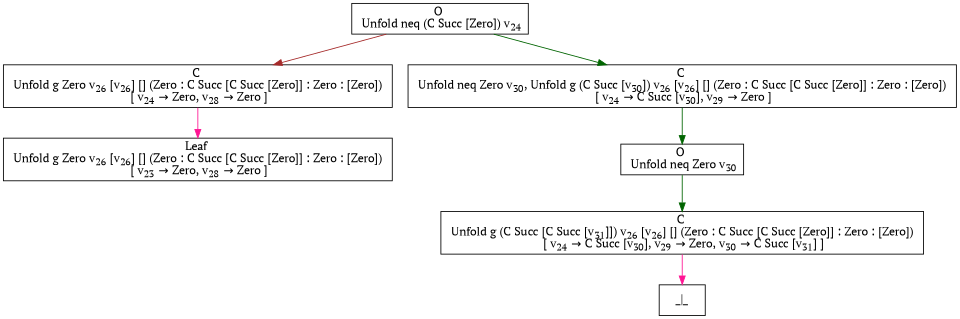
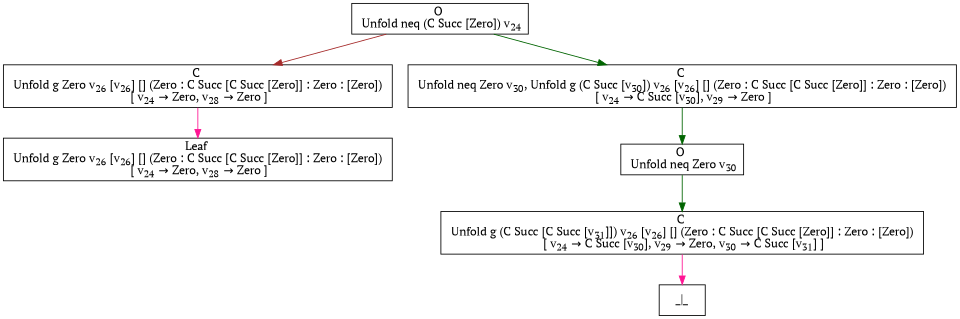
node "Leaf": text "23" -> "24"
